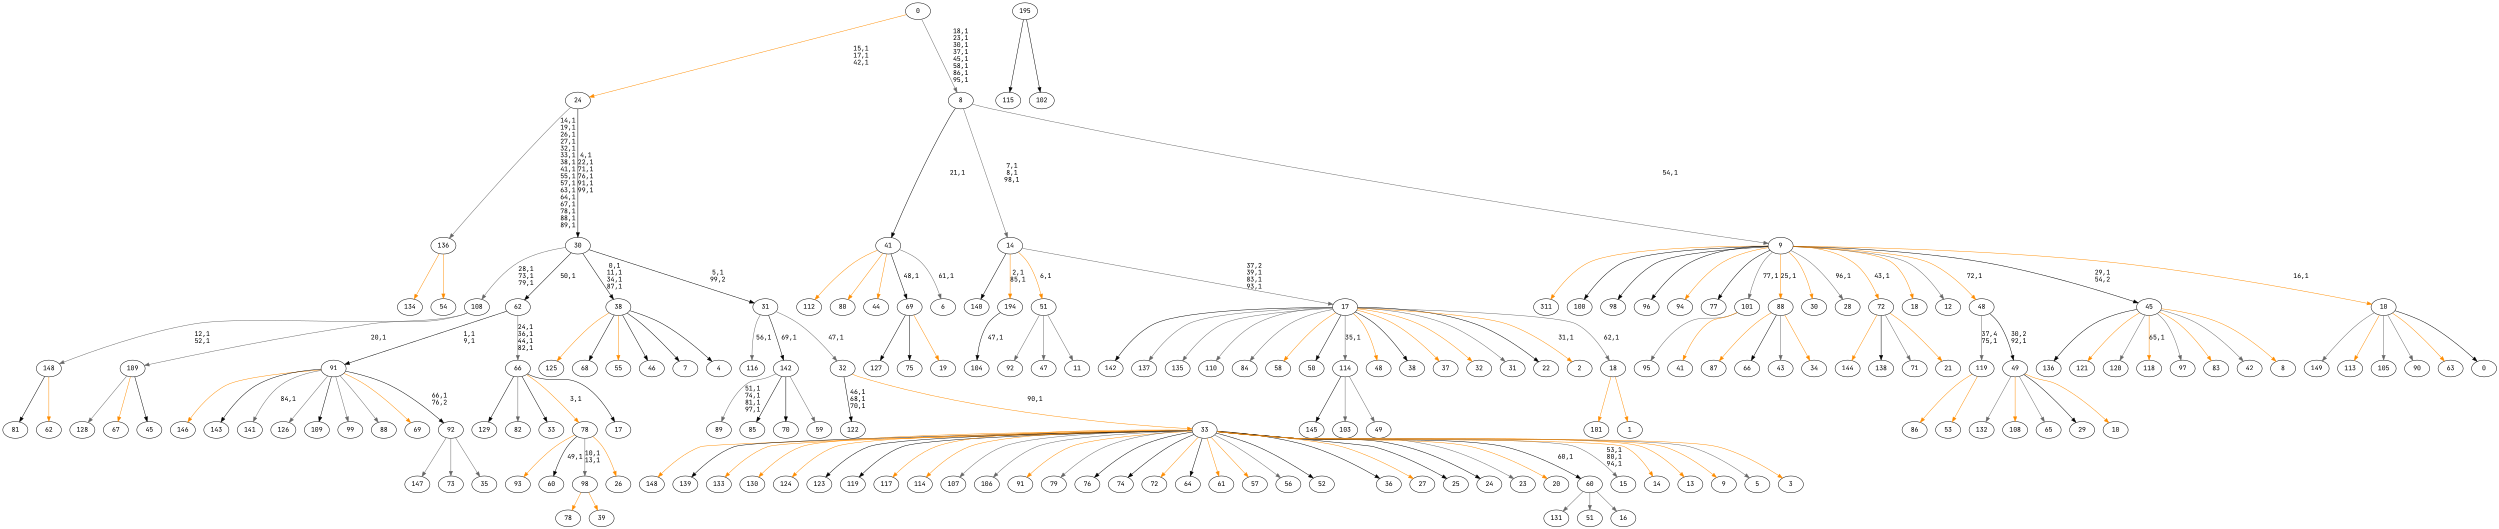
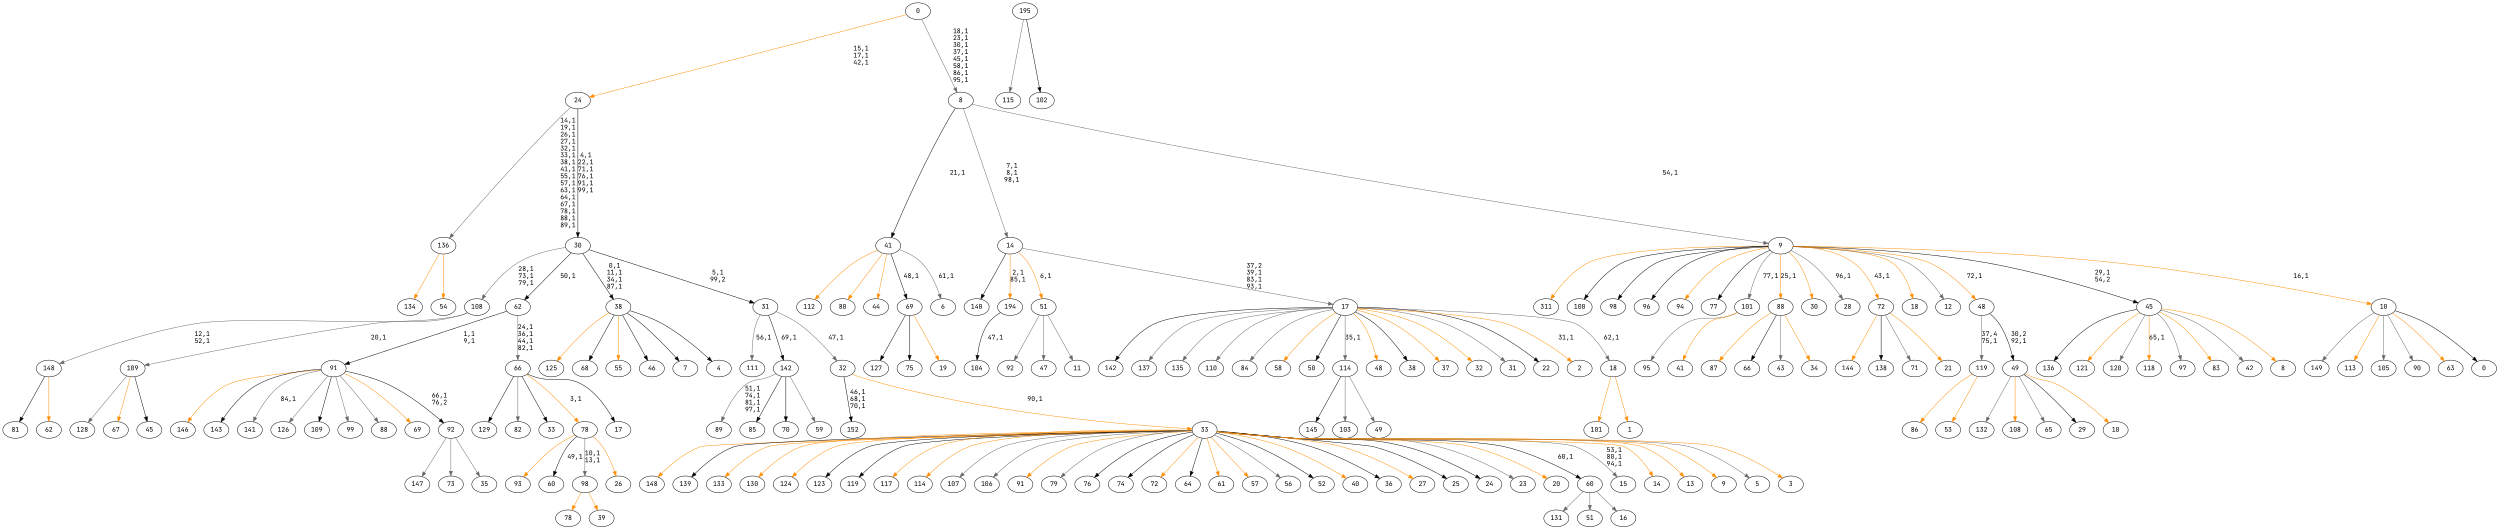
edge "195" -> "115": color black -> gray40
node "116": label "116" -> "111"
node "122": label "122" -> "152"
node "40": added
